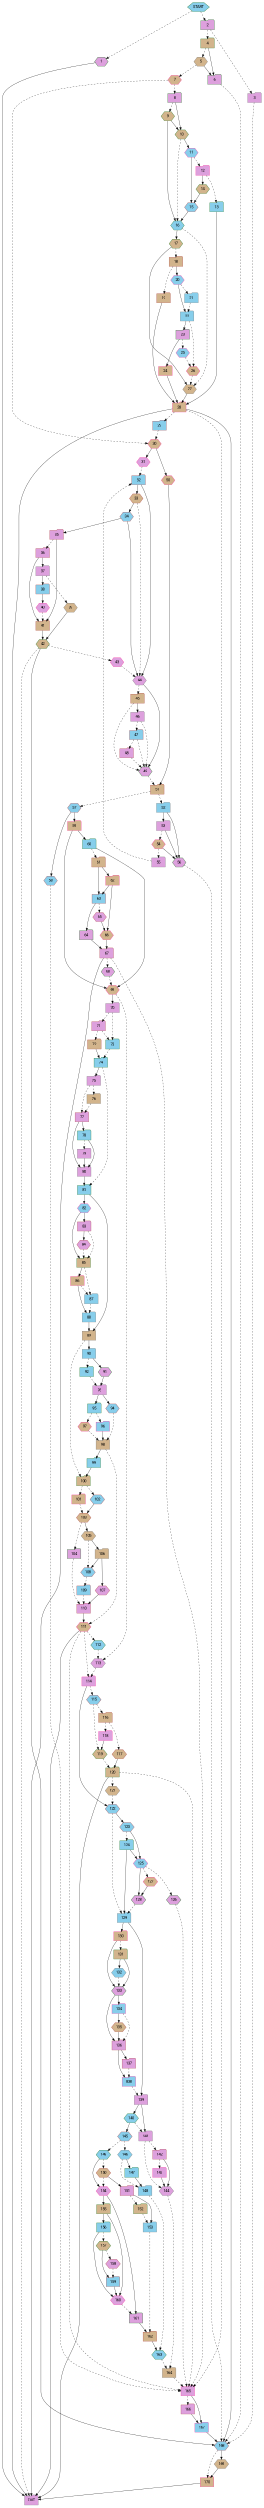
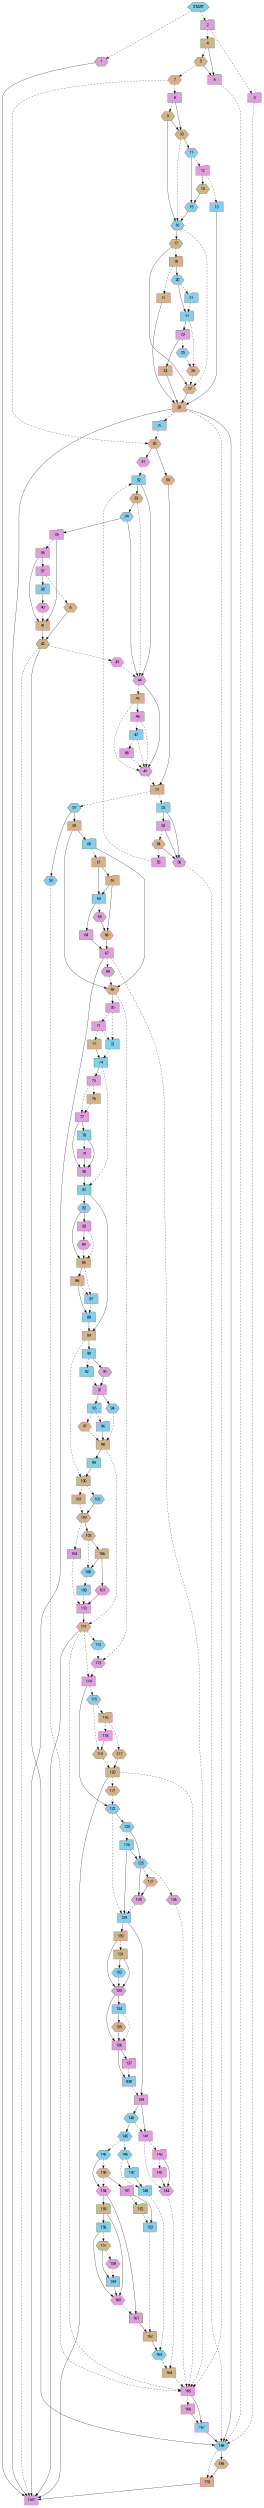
node "13": color darkgreen -> deeppink
